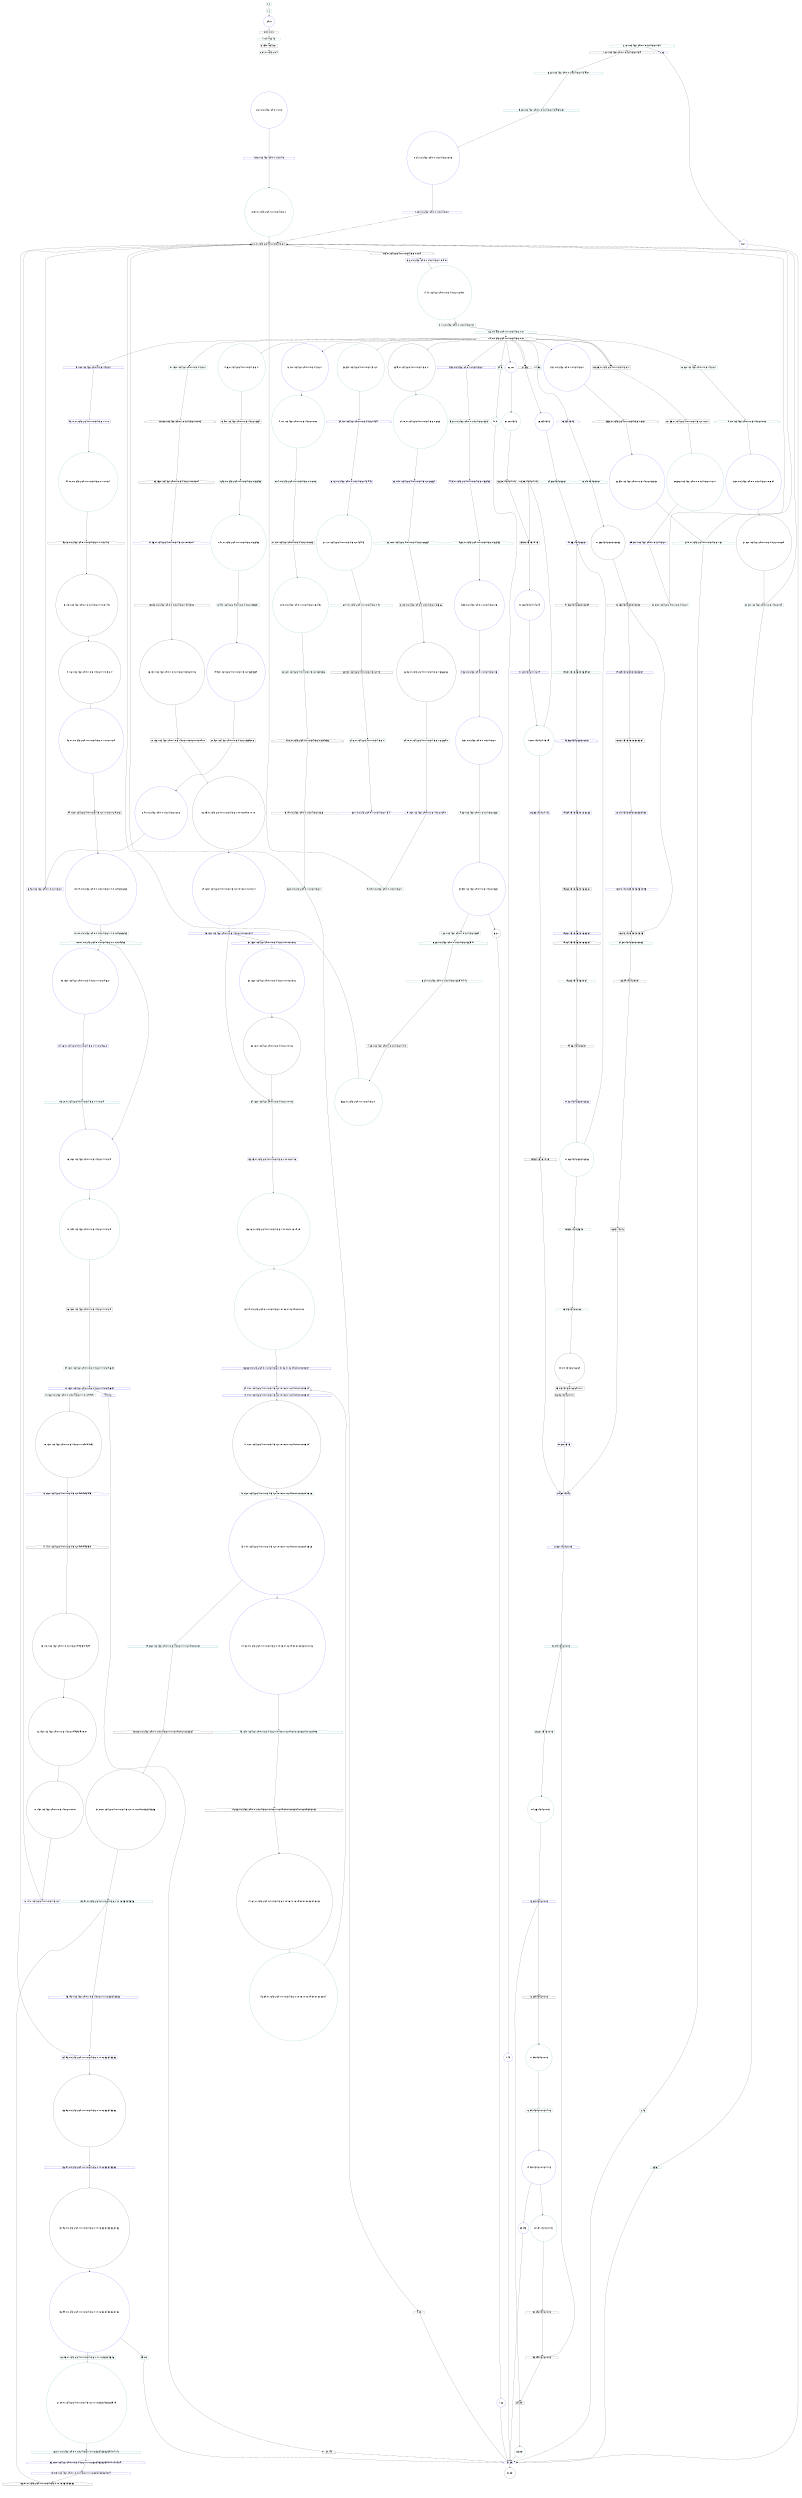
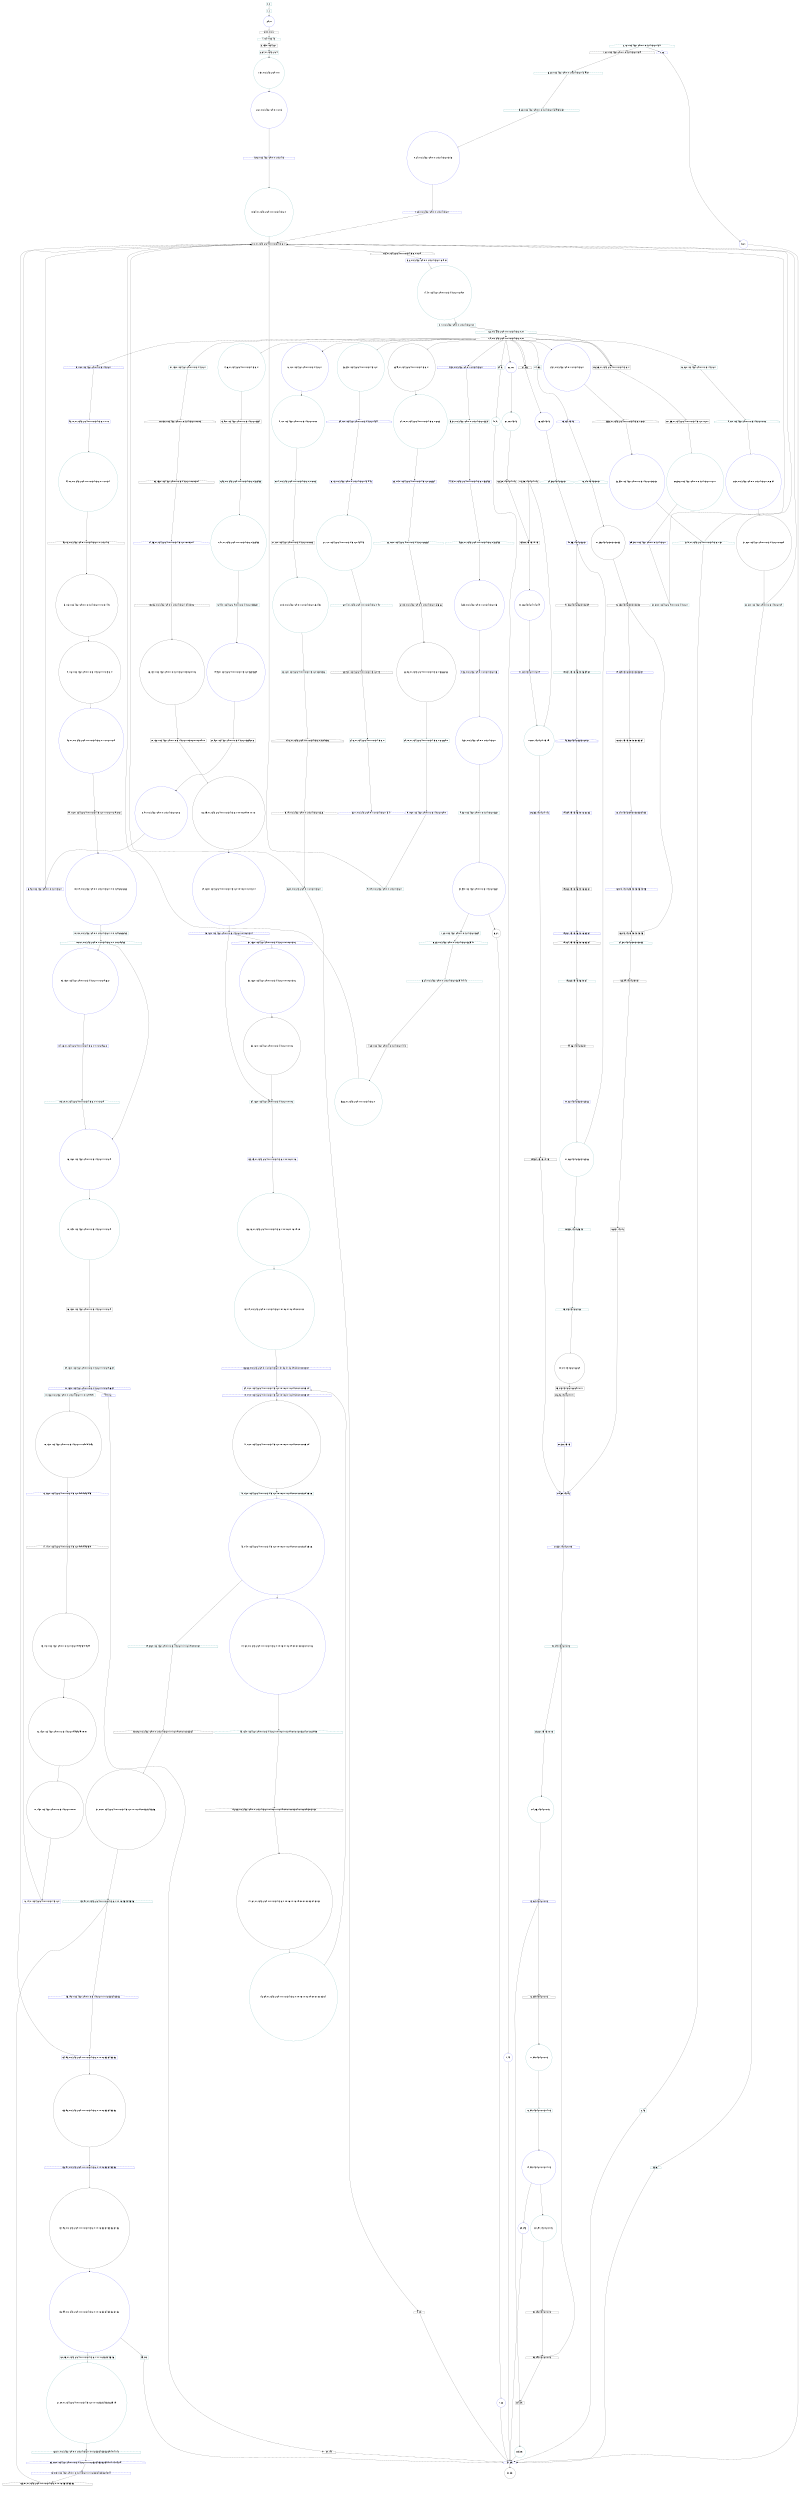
node "7, 151: 0 1 2 3 4 5 6 7 8 9 10 11": added
